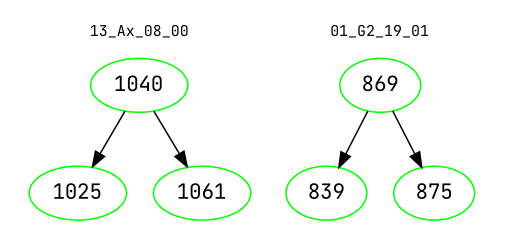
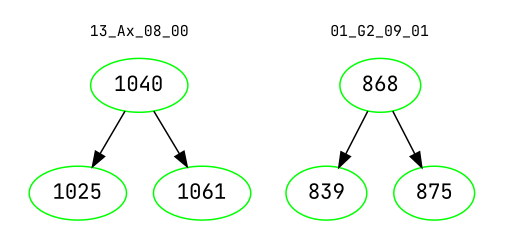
cluster "01_G2_19_01": label "01_G2_19_01" -> "01_G2_09_01"
node "869": label "869" -> "868"
